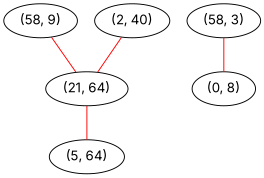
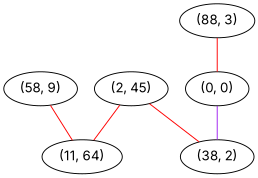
node "(2, 40)": label "(2, 40)" -> "(2, 45)"
node "(58, 3)": label "(58, 3)" -> "(88, 3)"
node "(21, 64)": label "(21, 64)" -> "(11, 64)"
node "(0, 8)": label "(0, 8)" -> "(0, 0)"
node "(5, 64)": removed
node "(38, 2)": added
